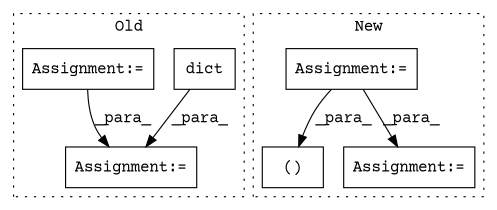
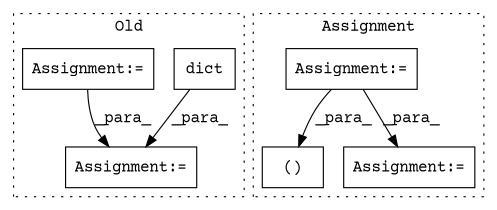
cluster "New": label "New" -> "Assignment"
